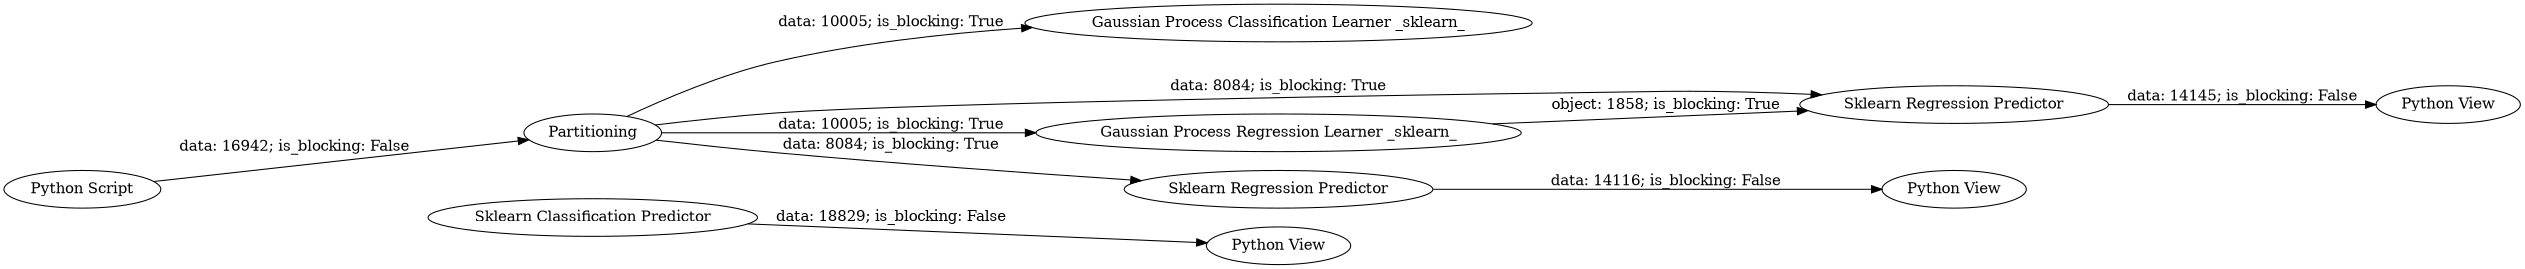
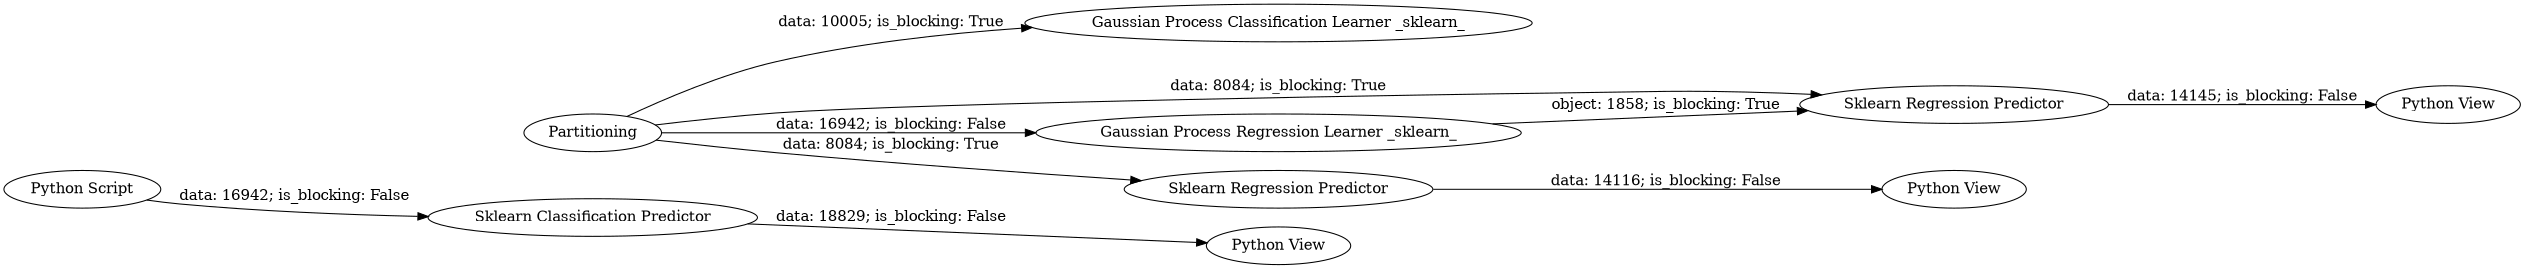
edge "Partitioning" -> "Gaussian Process Regression Learner _sklearn_": label "data: 10005; is_blocking: True" -> "data: 16942; is_blocking: False"
edge "Python Script" -> "Partitioning": now "Python Script" -> "Sklearn Classification Predictor"
